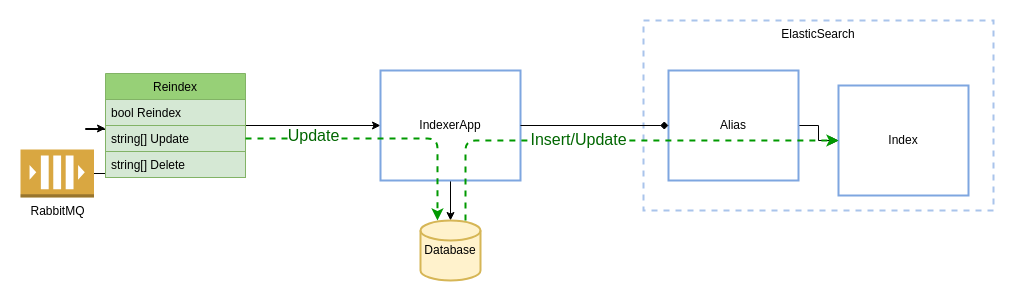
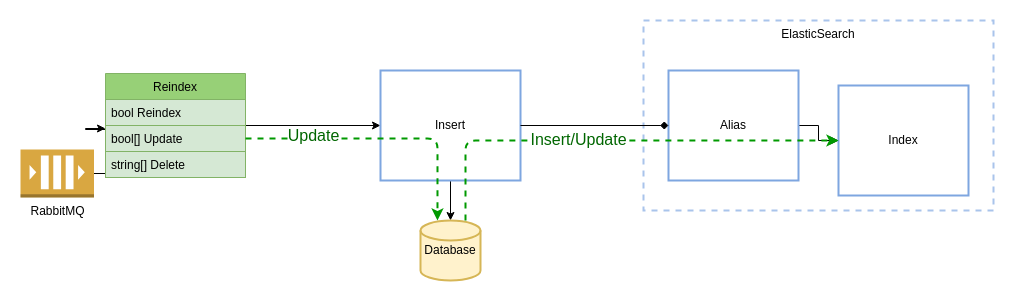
node "IndexerApp": label "IndexerApp" -> "Insert"
node "string[] Update": label "string[] Update" -> "bool[] Update"
